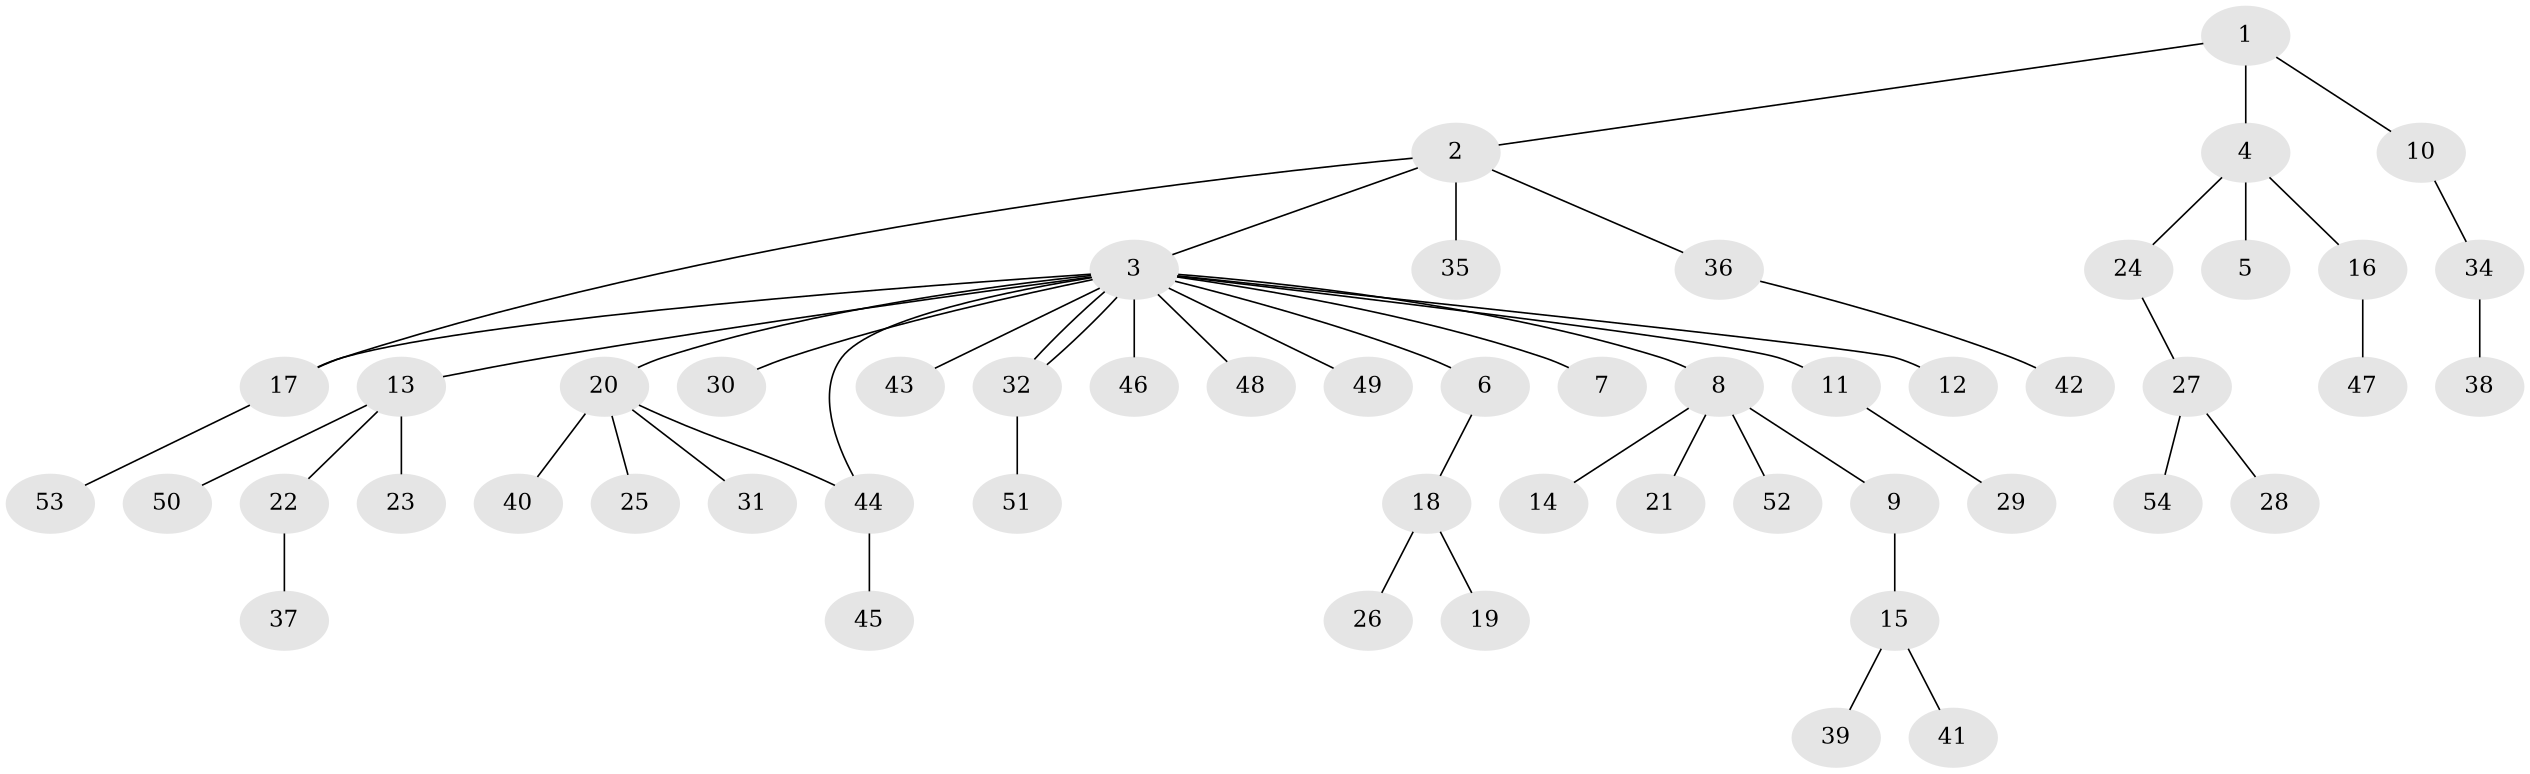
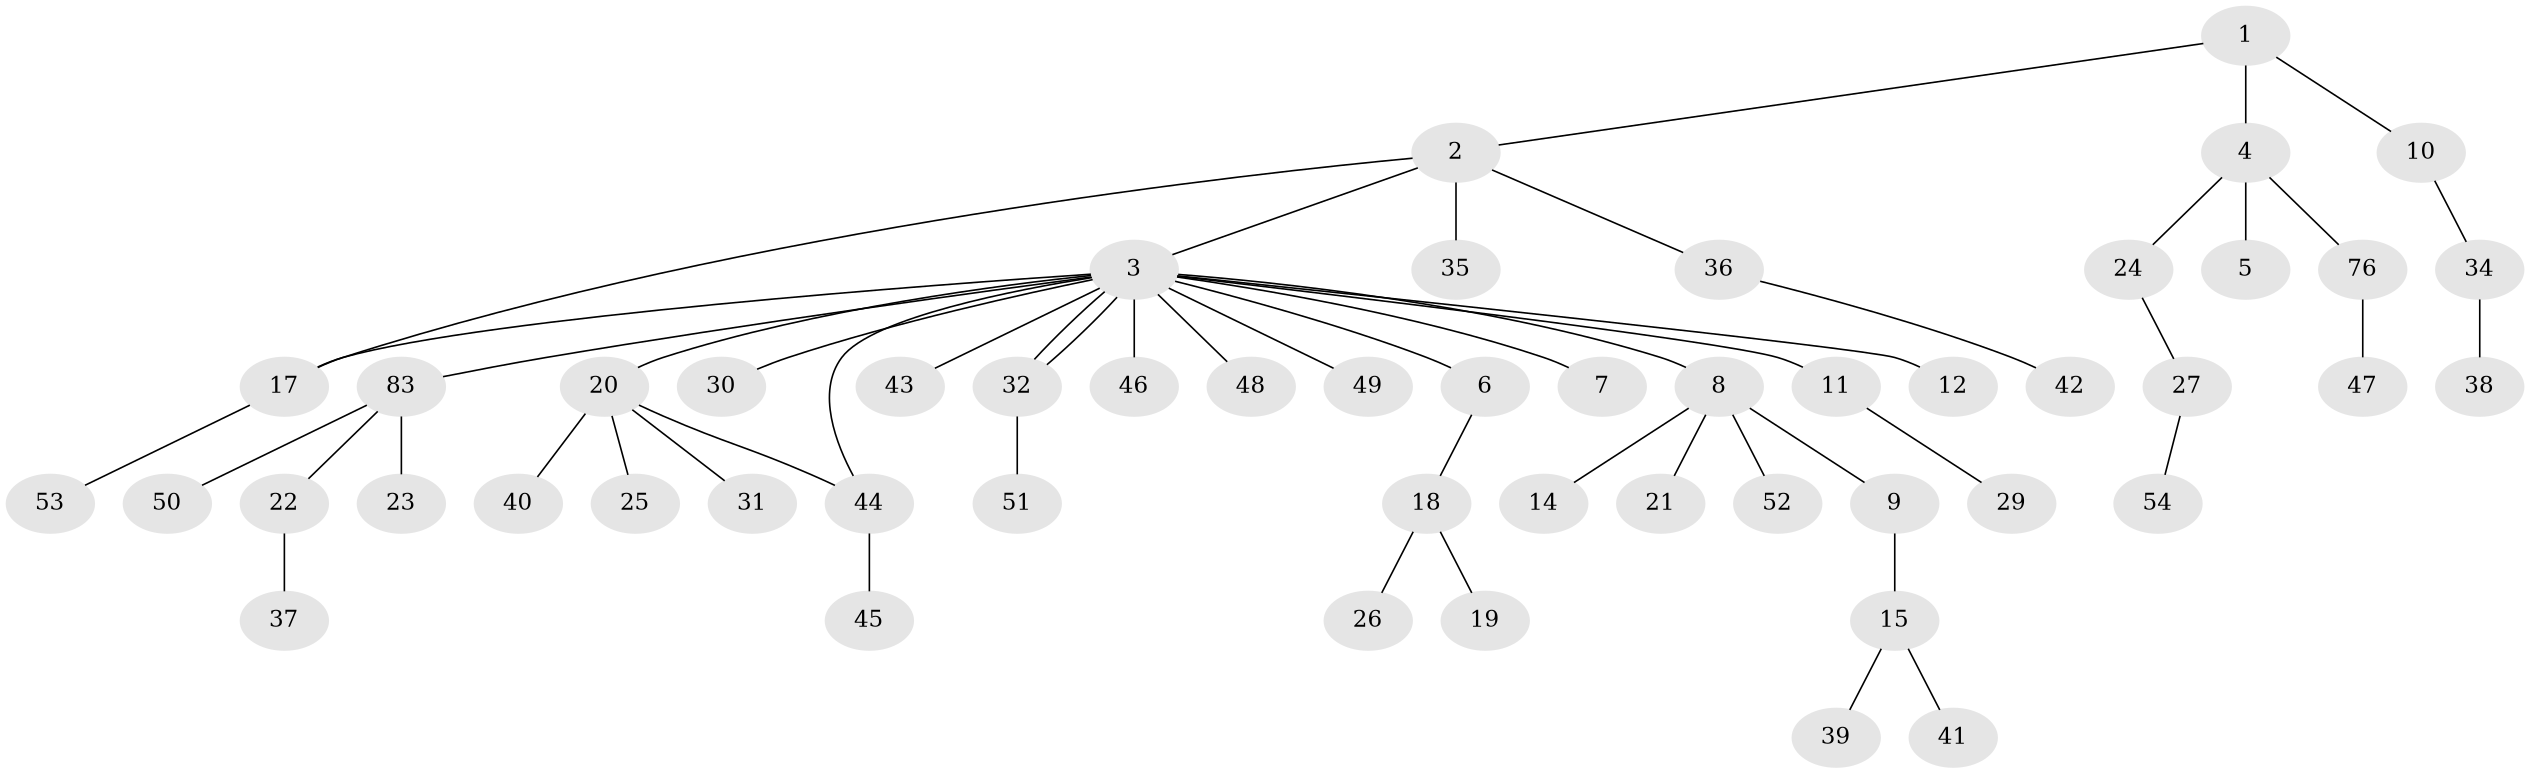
node "16": label "16" -> "76"
node "13": label "13" -> "83"
node "28": removed
